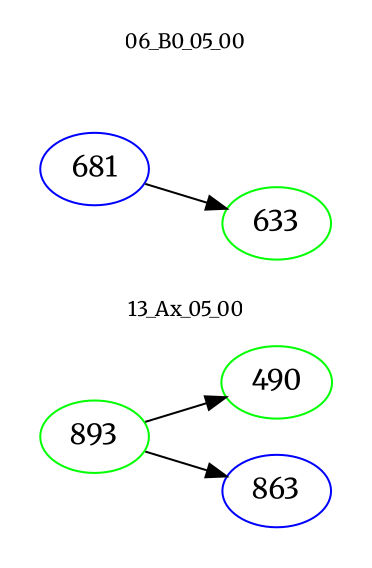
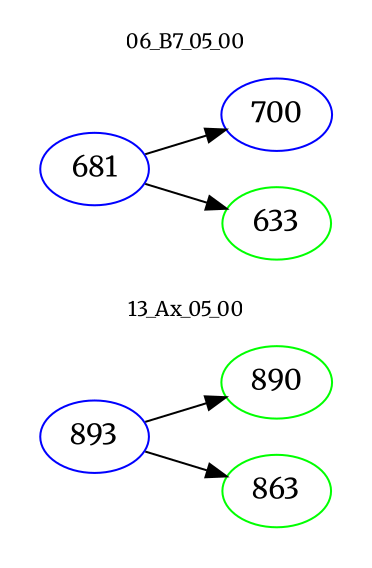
cluster "06_B0_05_00": label "06_B0_05_00" -> "06_B7_05_00"
node "700": added
node "490": label "490" -> "890"
node "893": color green -> blue
node "863": color blue -> green
